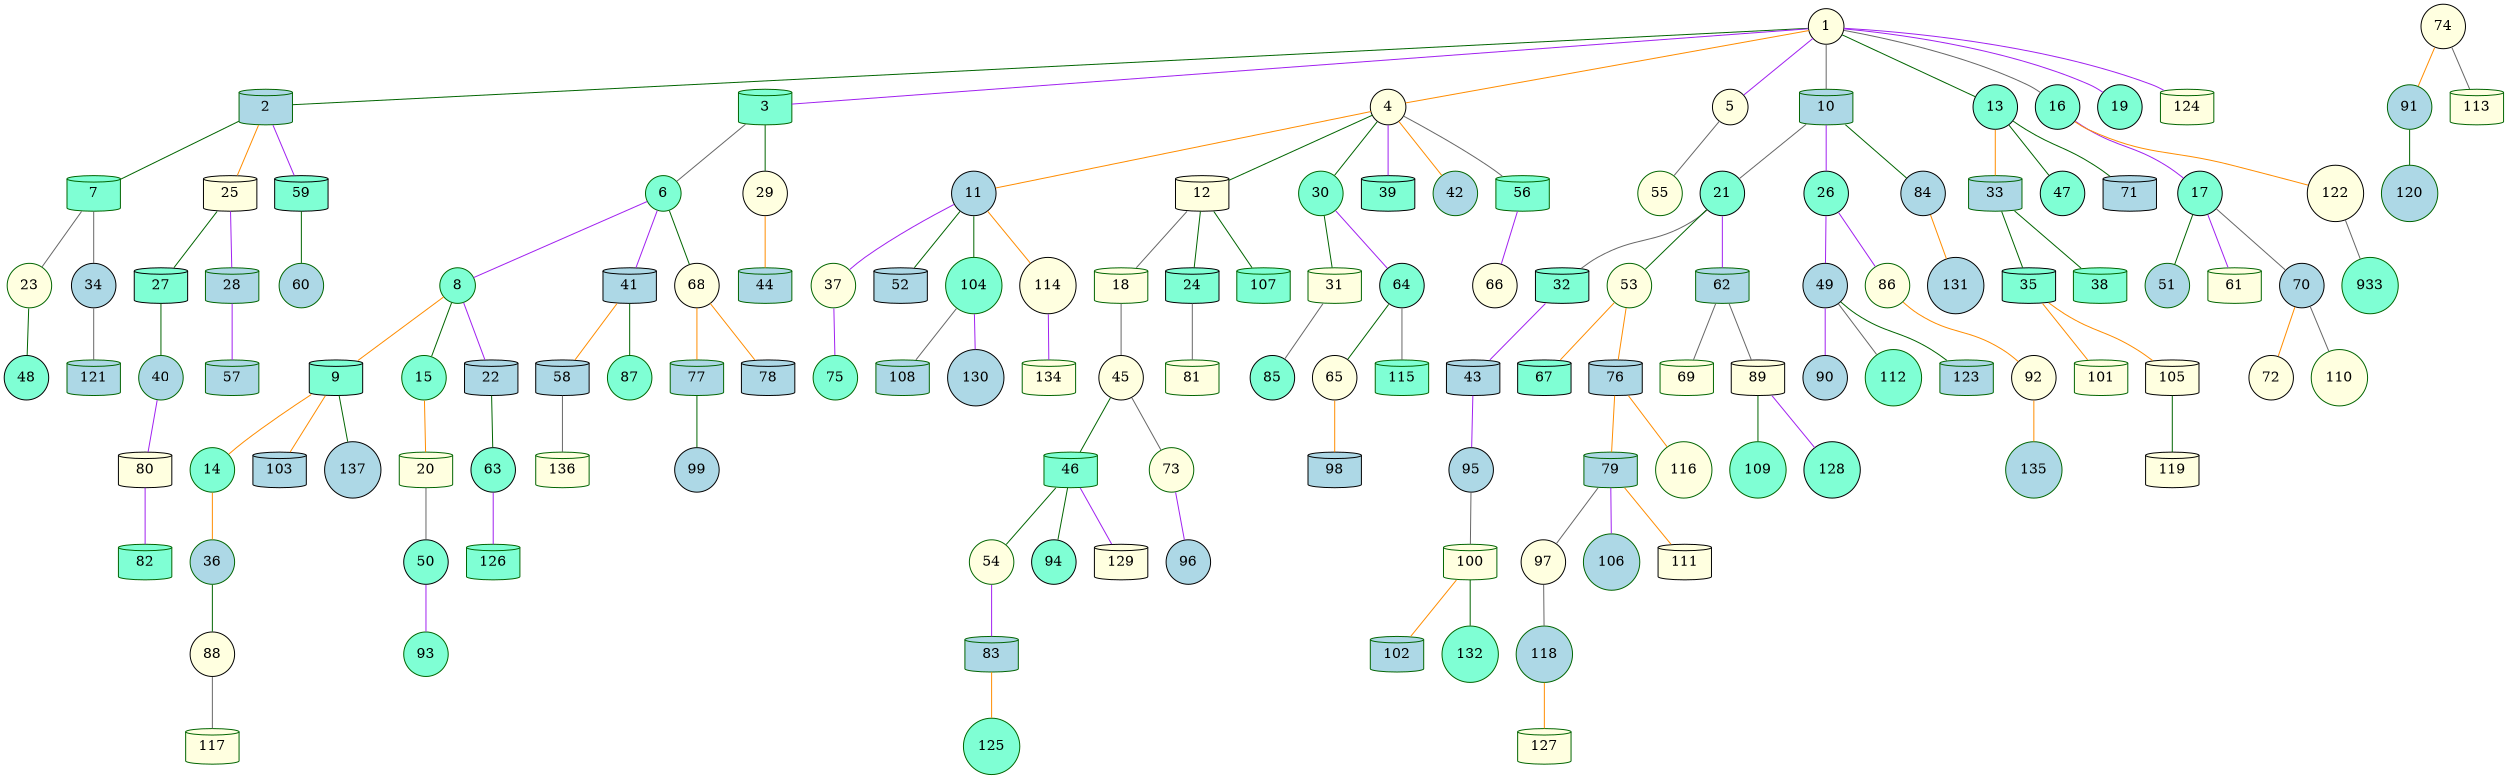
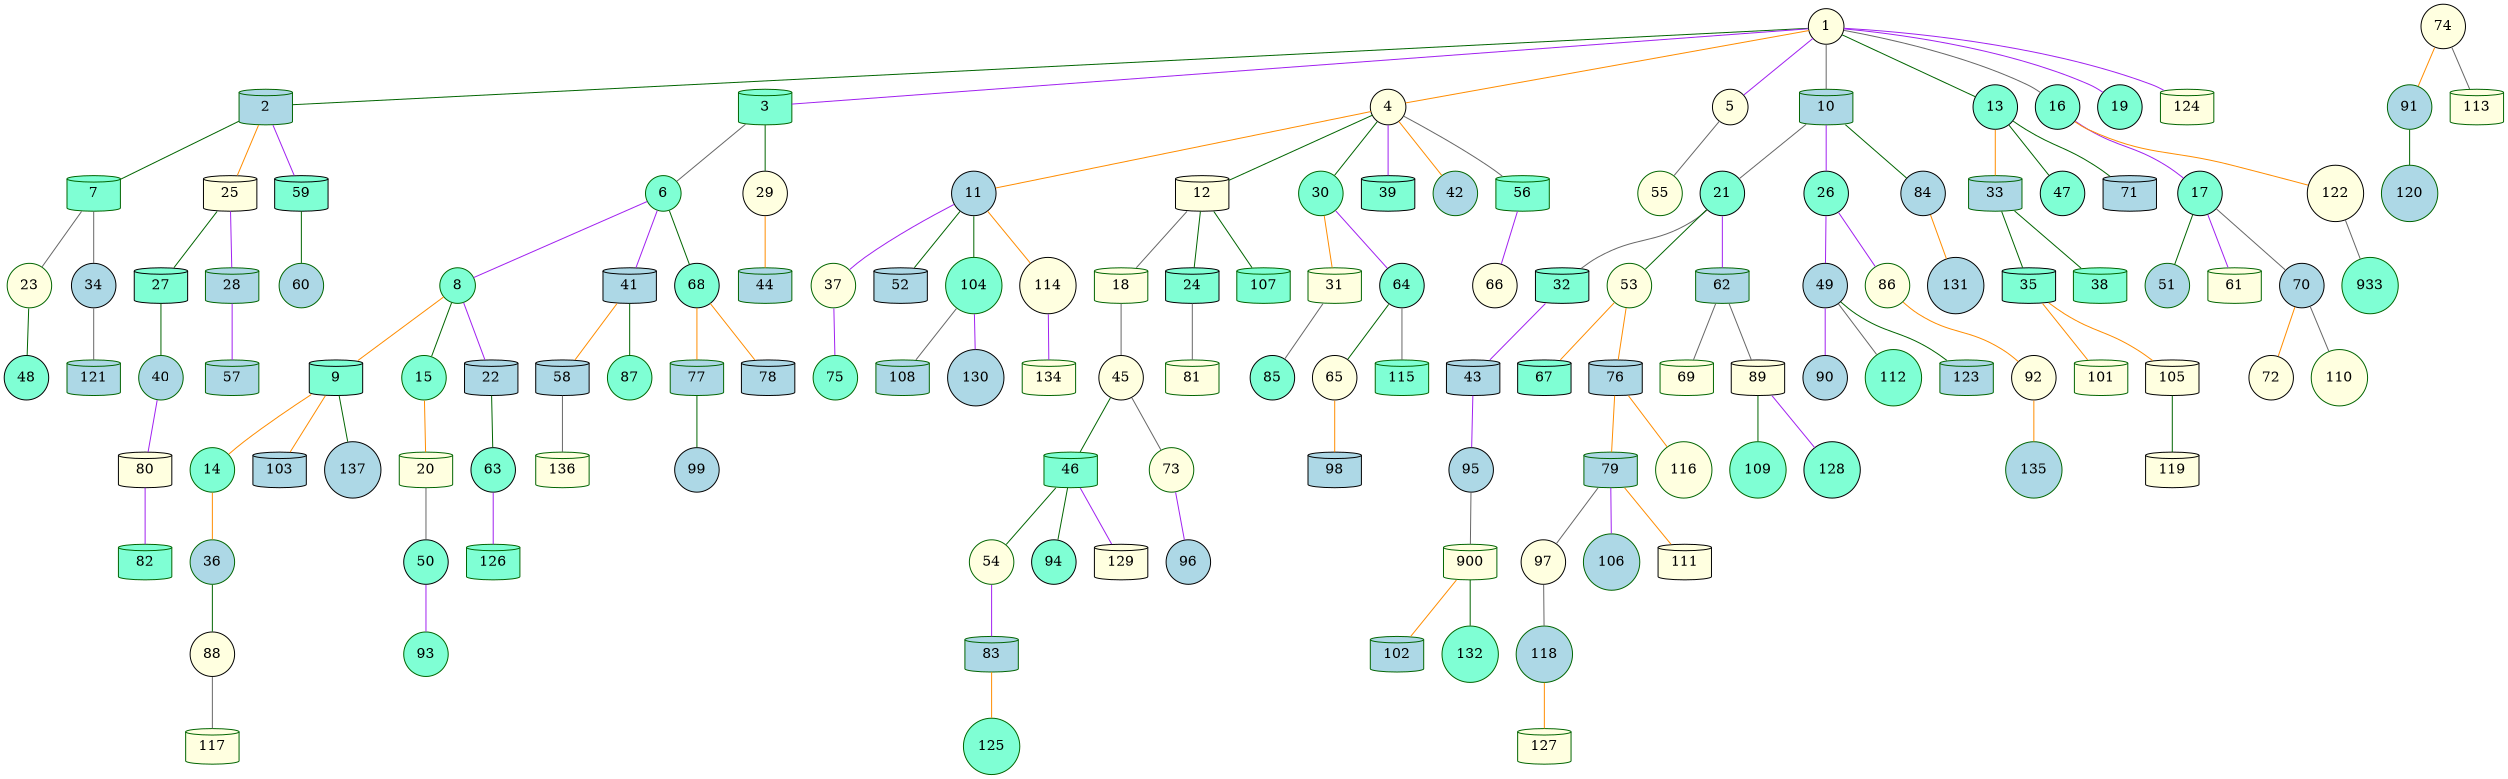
edge "30" -- "31": color darkgreen -> darkorange
node "68": fillcolor lightyellow -> aquamarine
node "100": label "100" -> "900"
